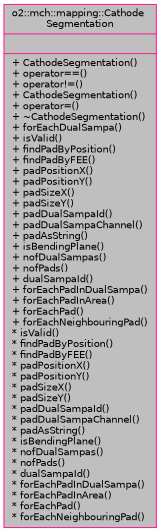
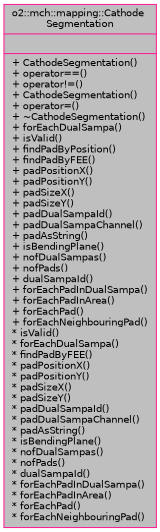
node "o2::mch::mapping::Cathode": text "* findPadByPosition()" -> "* forEachDualSampa()"
